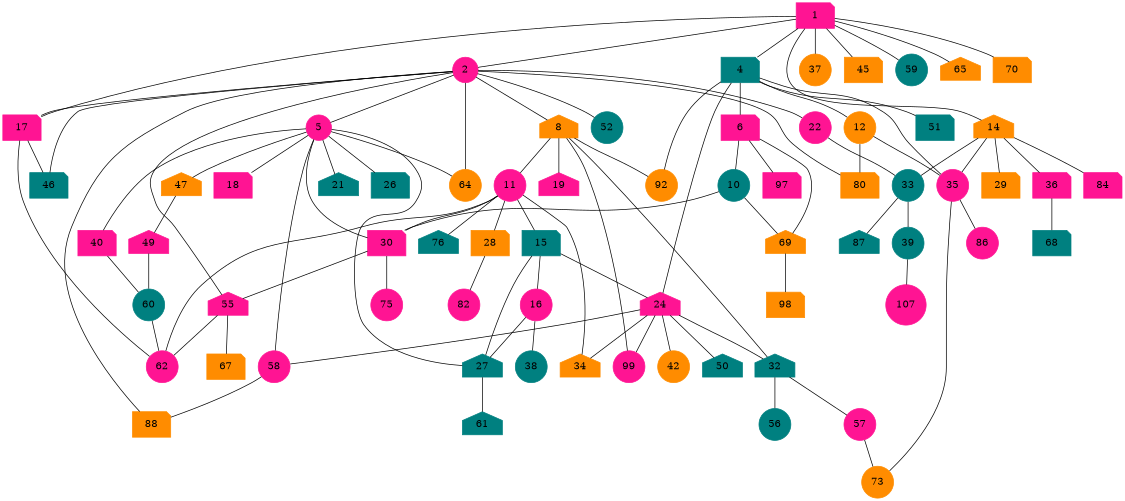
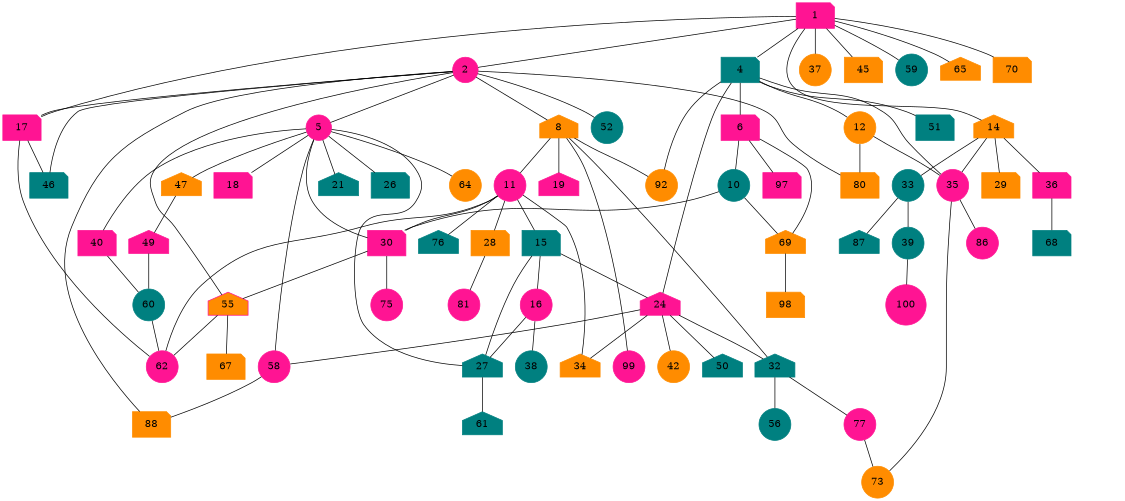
edge "2" -- "64": removed
node "22": removed
node "84": removed
node "55": fillcolor deeppink -> darkorange
node "82": label "82" -> "81"
node "107": label "107" -> "100"
edge "24" -- "99": removed
node "57": label "57" -> "77"
